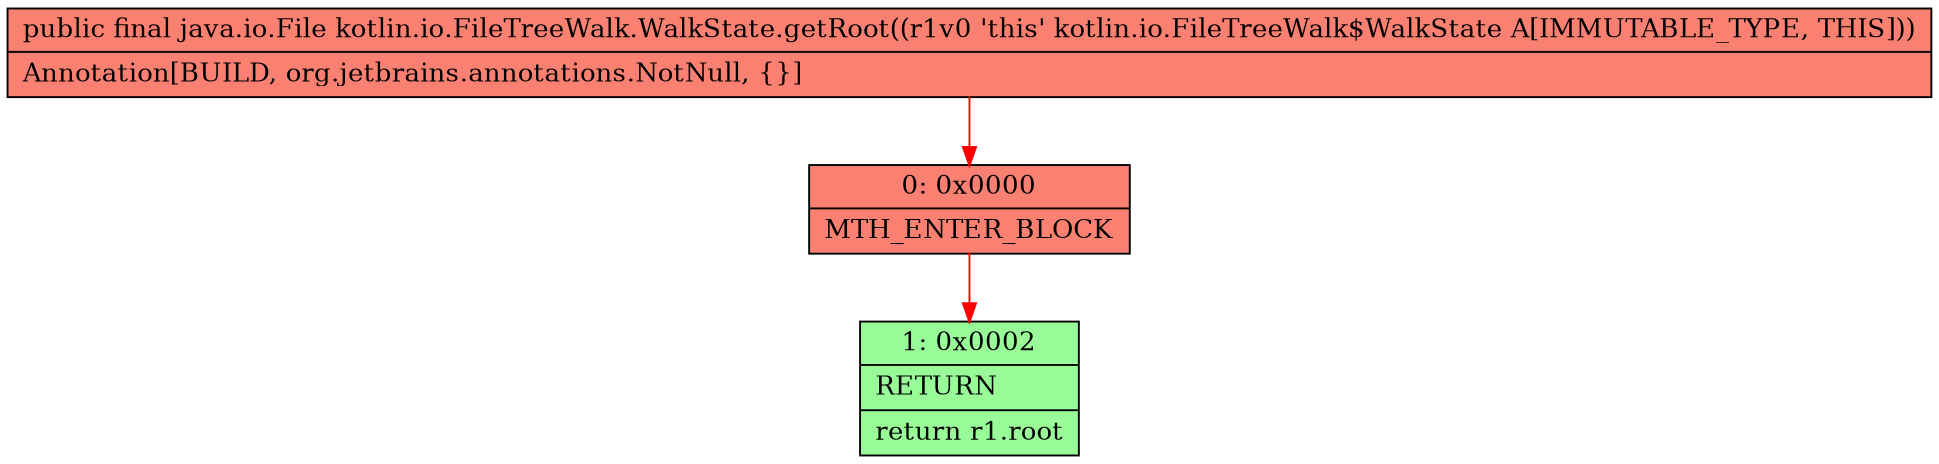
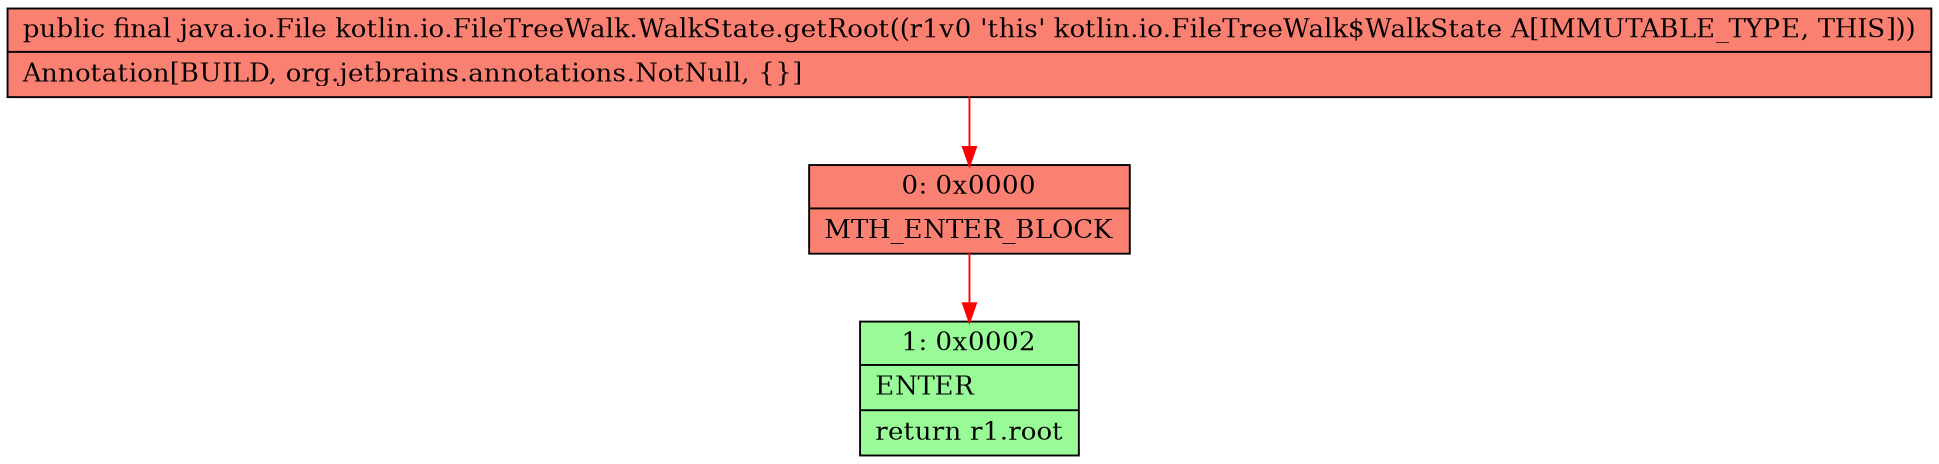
node "1: 0x0002": text "RETURN" -> "ENTER"
